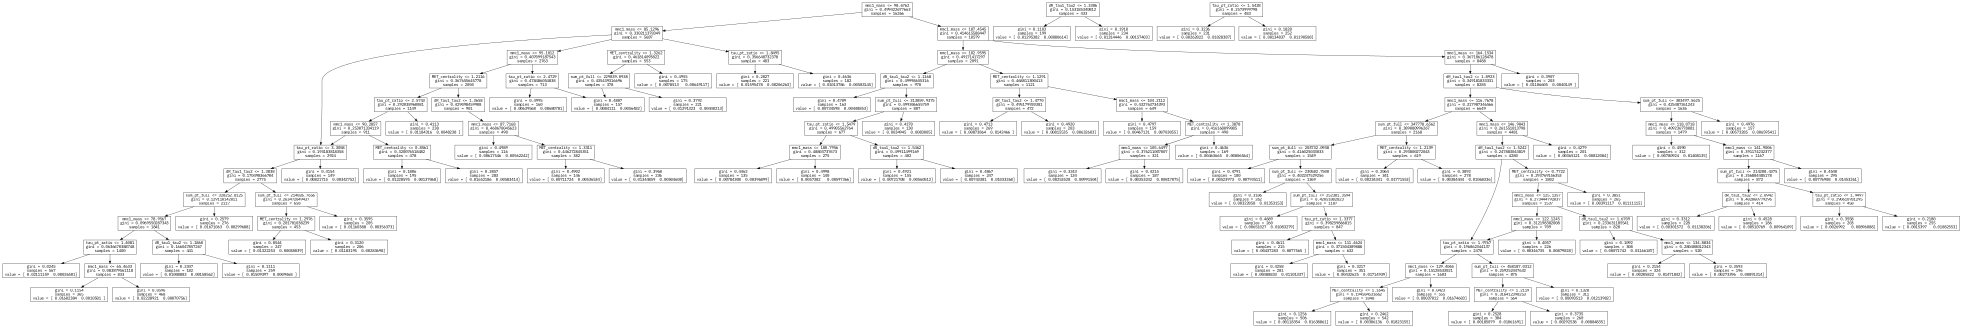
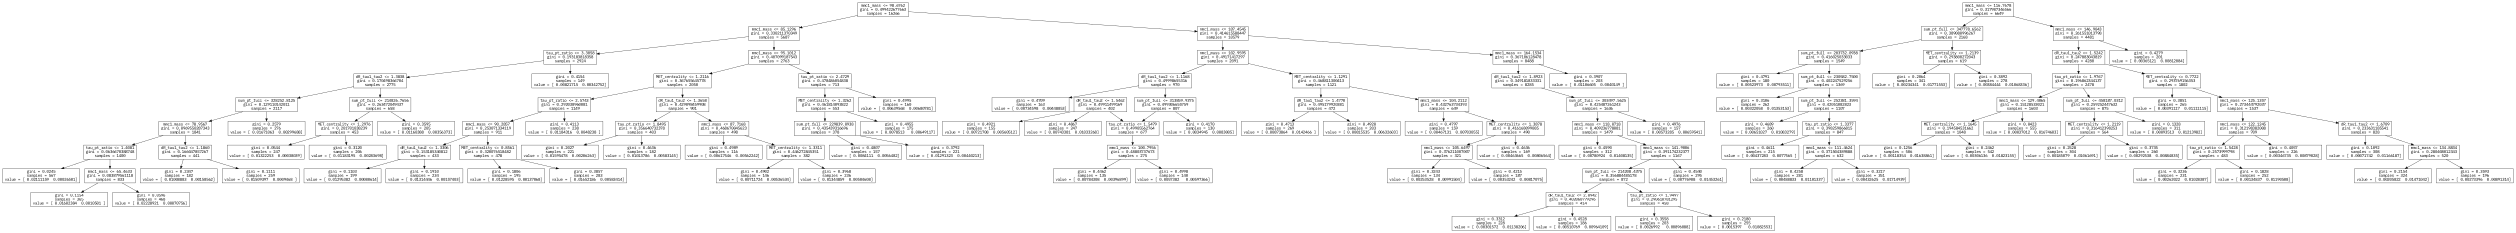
edge "mmc1_mass <= 85.1296 gini = 0.330211370349 samples = 5687" -> "tau_pt_ratio <= 1.8495 gini = 0.356640732378 samples = 403": now "dR_tau1_tau2 <= 1.3658 gini = 0.429098459908 samples = 901" -> "tau_pt_ratio <= 1.8495 gini = 0.356640732378 samples = 403"
edge "dR_tau1_tau2 <= 1.8923 gini = 0.349181833331 samples = 8285" -> "mmc1_mass <= 116.7678 gini = 0.317987346566 samples = 6649": removed
edge "tau_pt_ratio <= 2.4729 gini = 0.478486054838 samples = 713" -> "gini = 0.4807 samples = 157 value = [ 0.0084111  0.0056482]": now "tau_pt_ratio <= 2.4729 gini = 0.478486054838 samples = 713" -> "MET_centrality <= 1.3262 gini = 0.461814093822 samples = 553"
edge "mmc1_mass <= 90.2857 gini = 0.253071334119 samples = 911" -> "tau_pt_ratio <= 3.3058 gini = 0.193183818358 samples = 2924": now "mmc1_mass <= 90.2857 gini = 0.253071334119 samples = 911" -> "dR_tau1_tau2 <= 1.3306 gini = 0.153185340812 samples = 433"
edge "tau_pt_ratio <= 1.5479 gini = 0.49905562764 samples = 677" -> "dR_tau1_tau2 <= 1.5462 gini = 0.49911499169 samples = 402": reversed
edge "mmc1_mass <= 122.1245 gini = 0.312198382008 samples = 709" -> "tau_pt_ratio <= 1.9767 gini = 0.196862344137 samples = 2478": now "mmc1_mass <= 122.1245 gini = 0.312198382008 samples = 709" -> "tau_pt_ratio <= 1.5428 gini = 0.2573999798 samples = 483"
